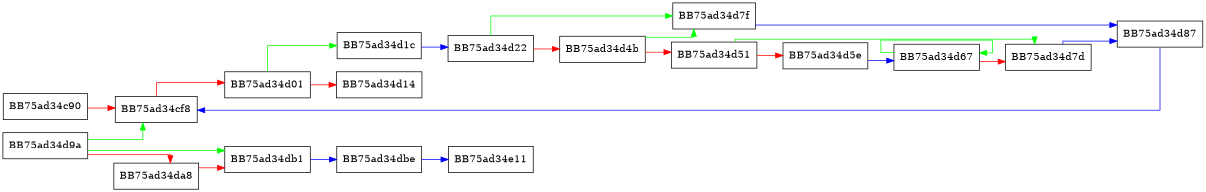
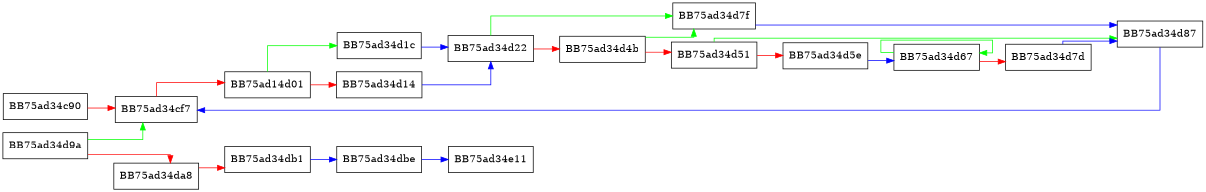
edge "BB75ad34d51" -> "BB75ad34d7d": now "BB75ad34d51" -> "BB75ad34d87"
node "BB75ad34d01": label "BB75ad34d01" -> "BB75ad14d01"
edge "BB75ad34d14" -> "BB75ad34d22": added
node "BB75ad34cf8": label "BB75ad34cf8" -> "BB75ad34cf7"
edge "BB75ad34d9a" -> "BB75ad34db1": removed
